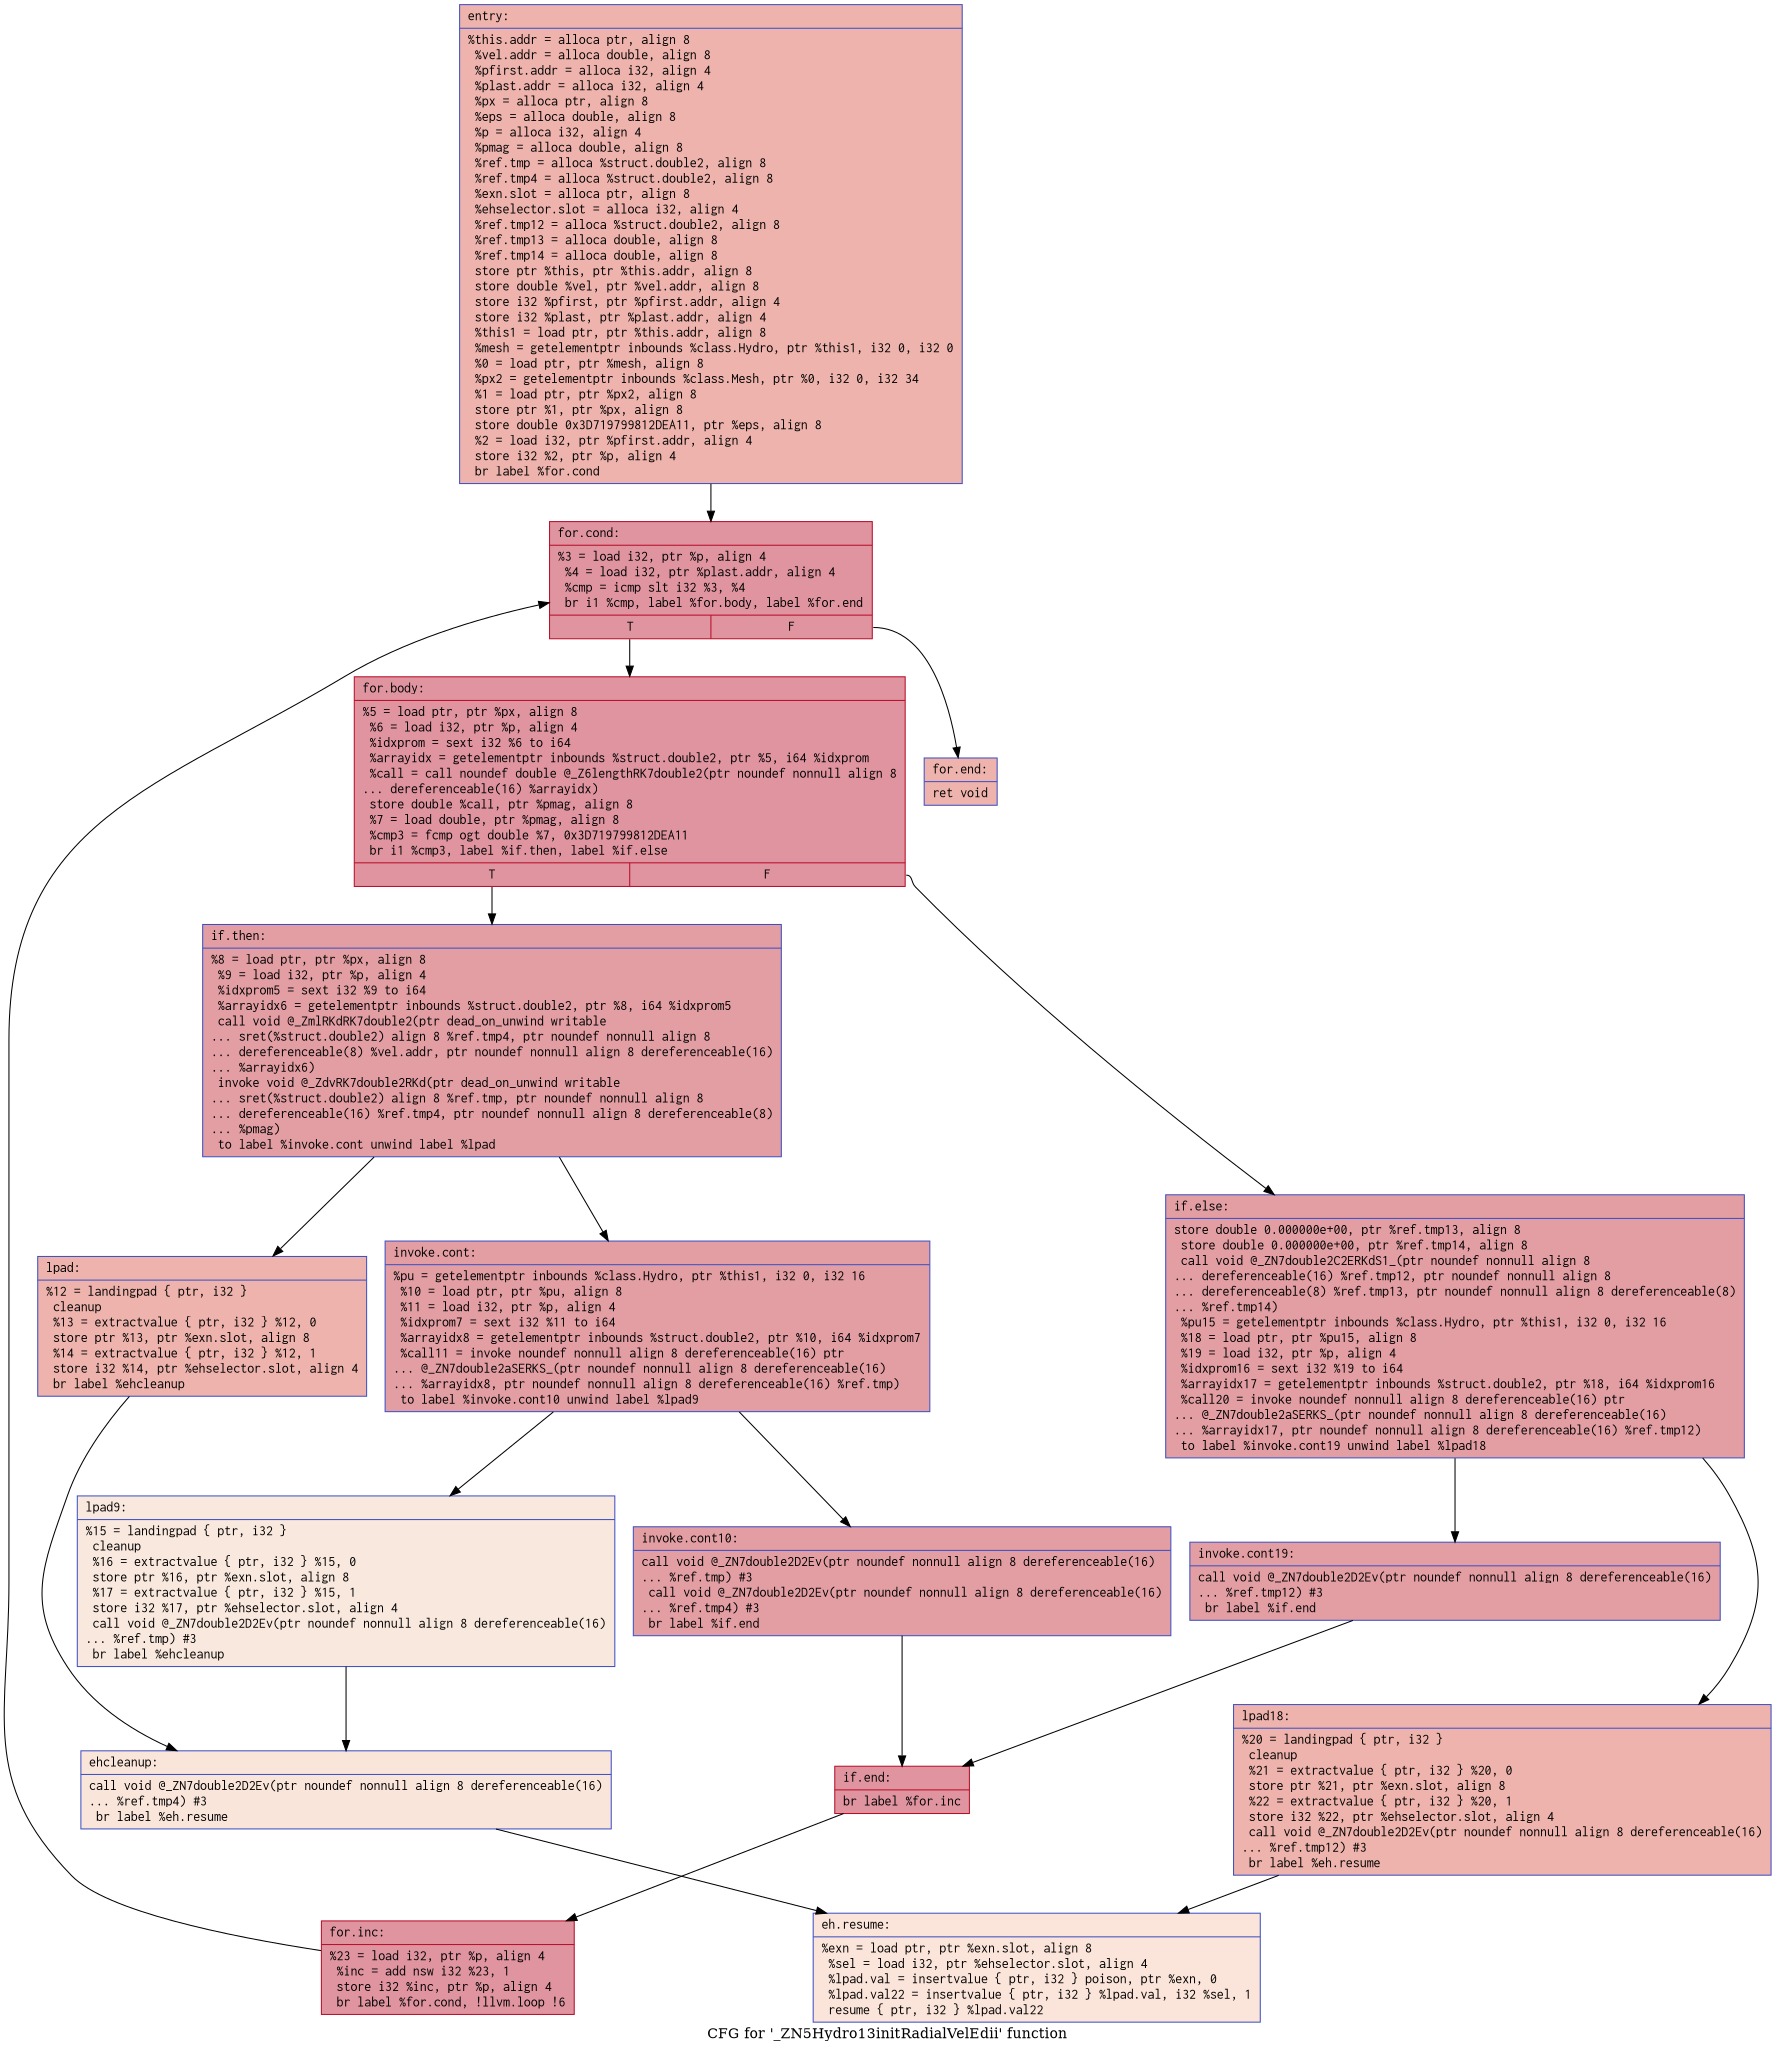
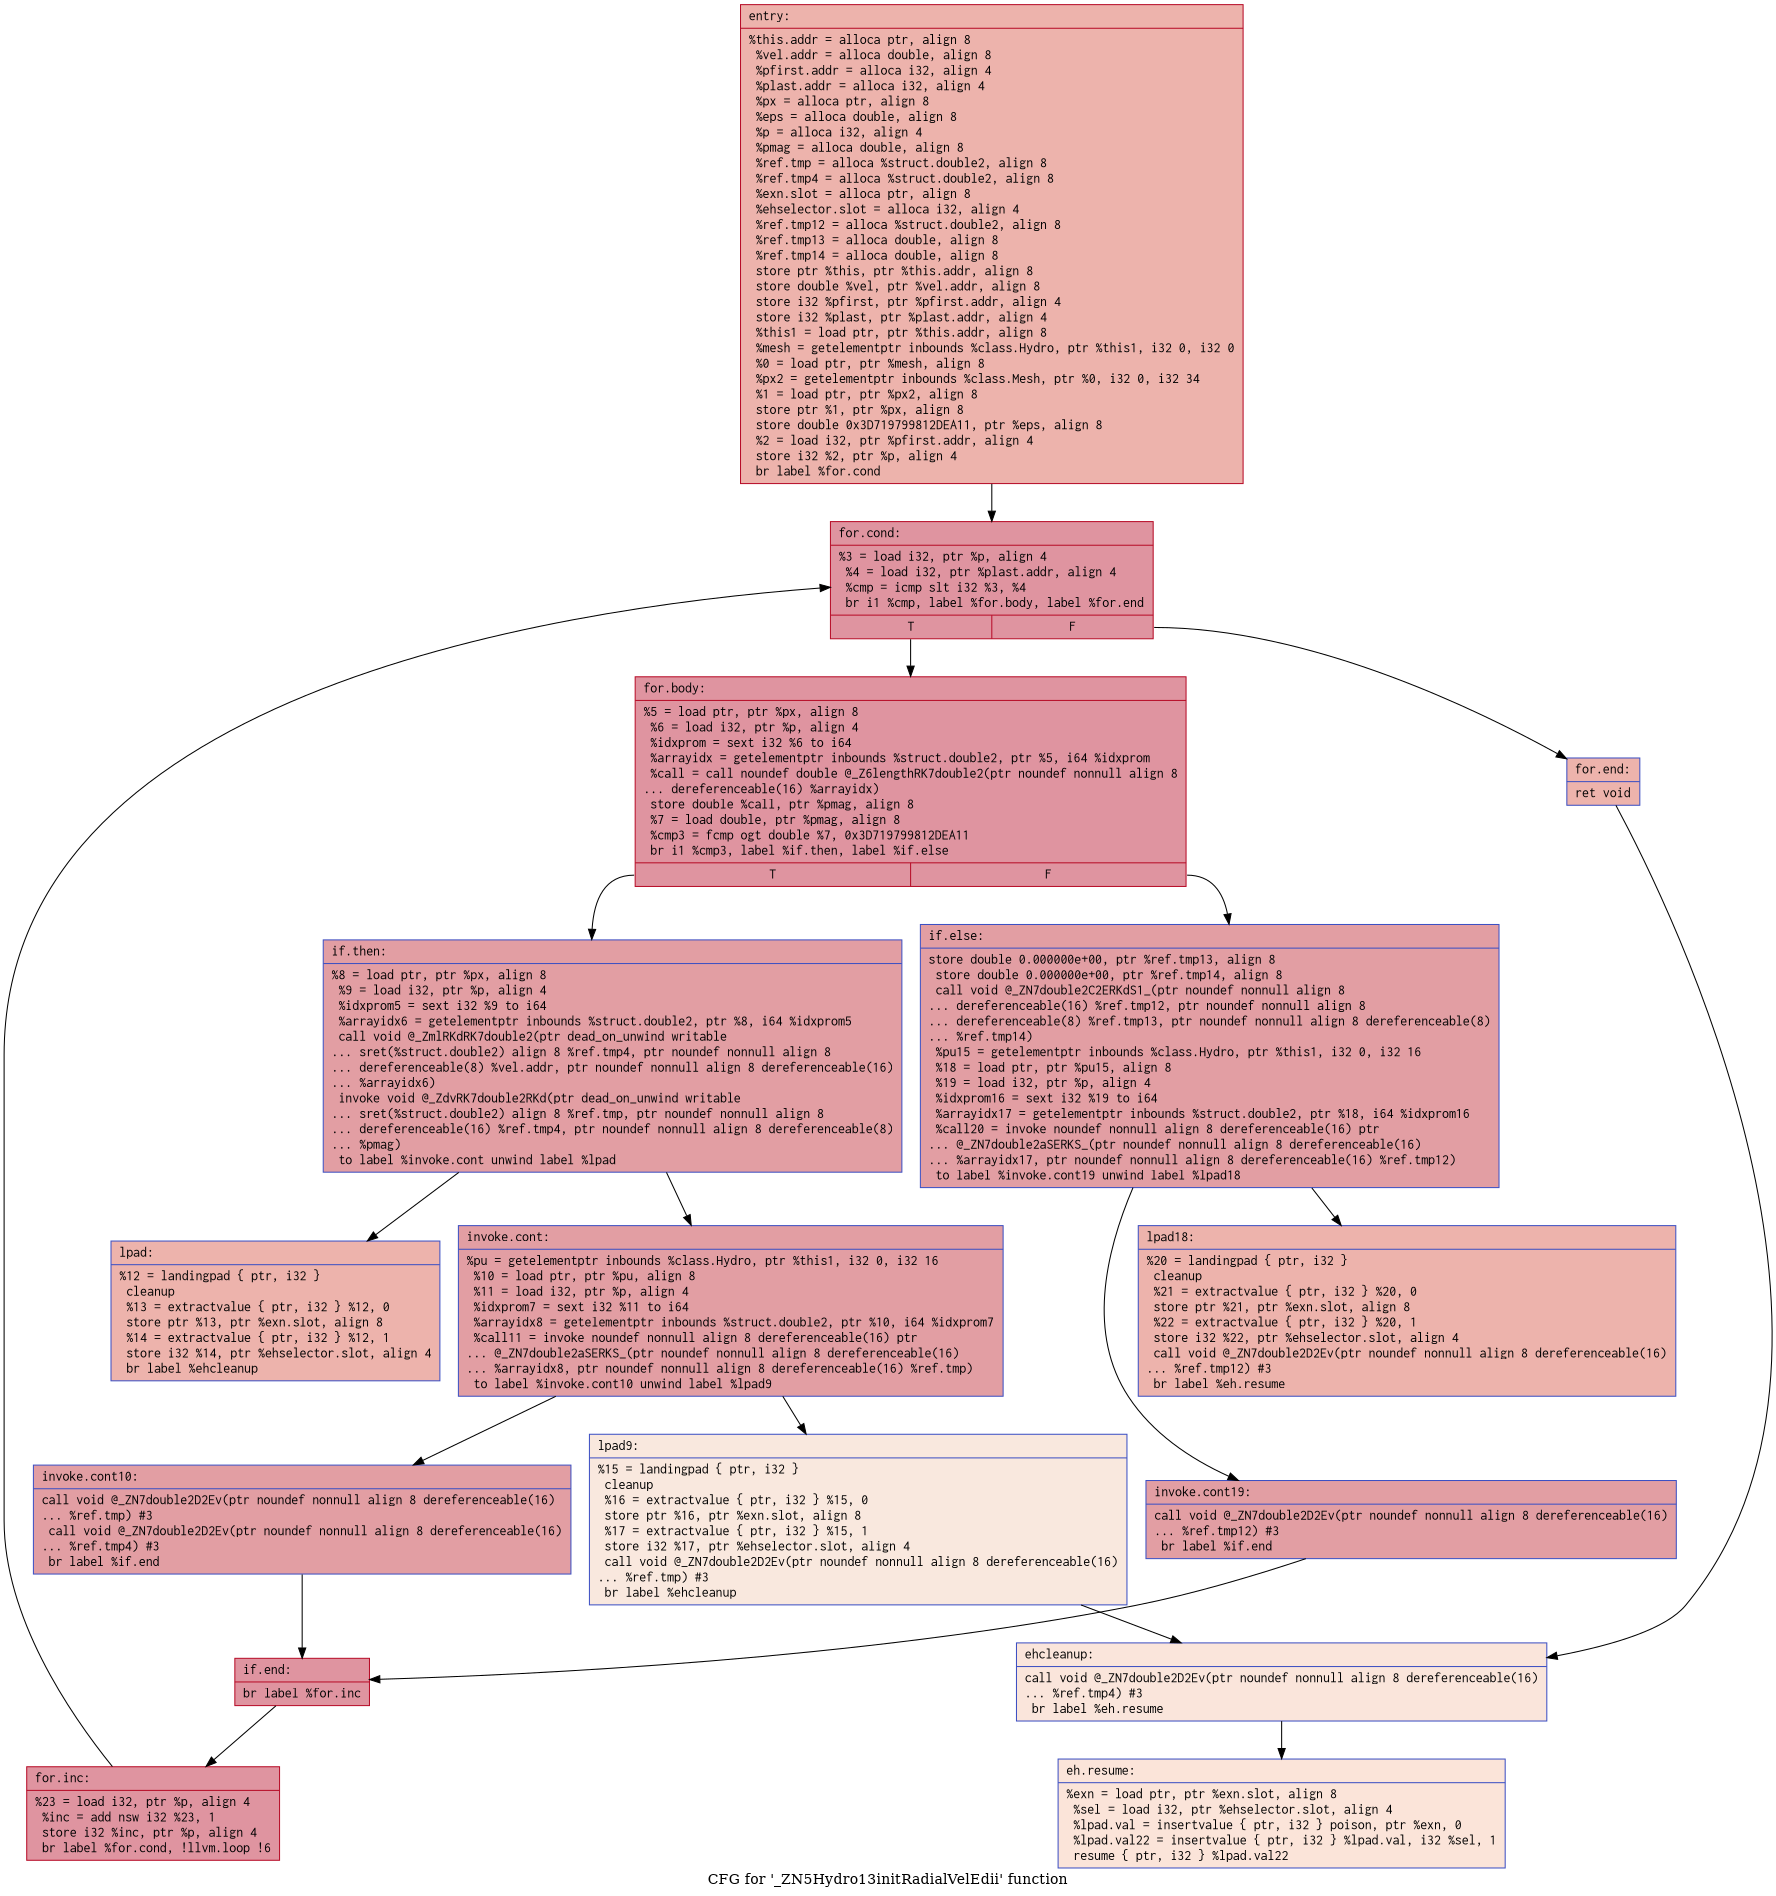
node "entry:": color #3d50c3ff -> #b70d28ff
edge "lpad:" -> "ehcleanup:": now "for.end:" -> "ehcleanup:"
edge "lpad18:" -> "eh.resume:": removed
